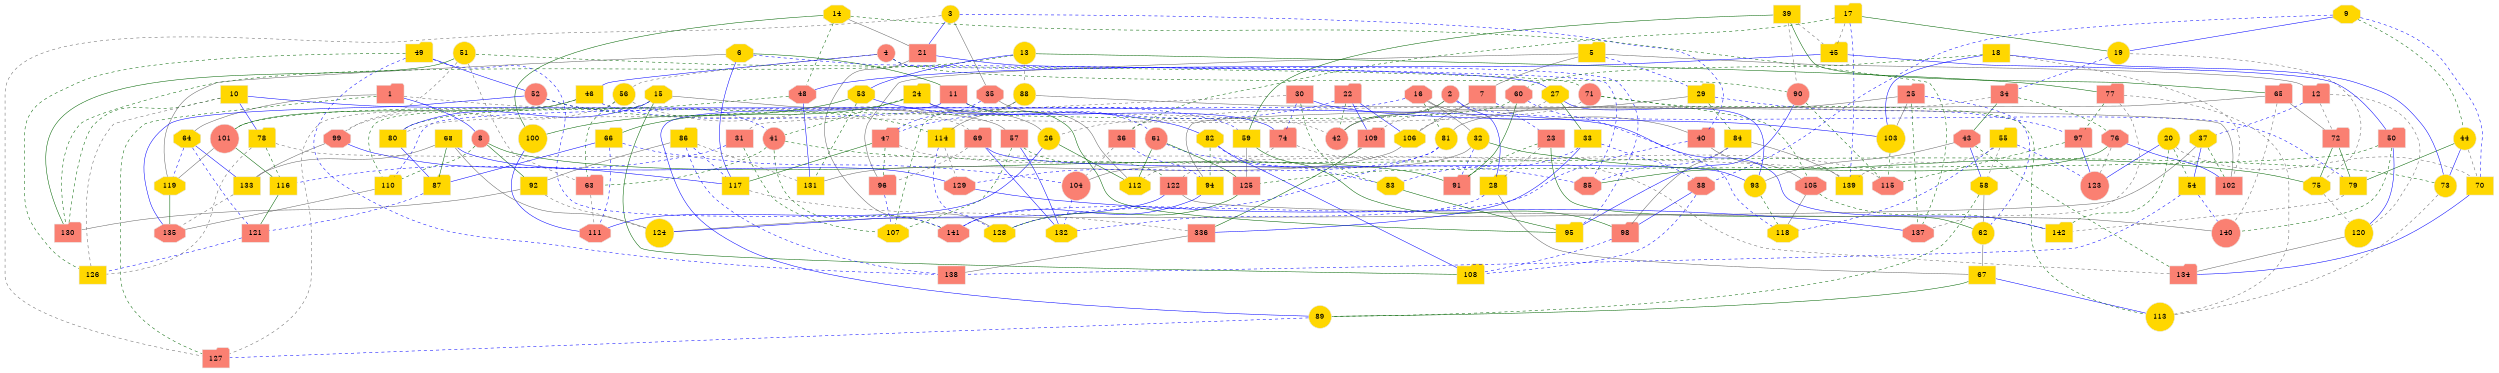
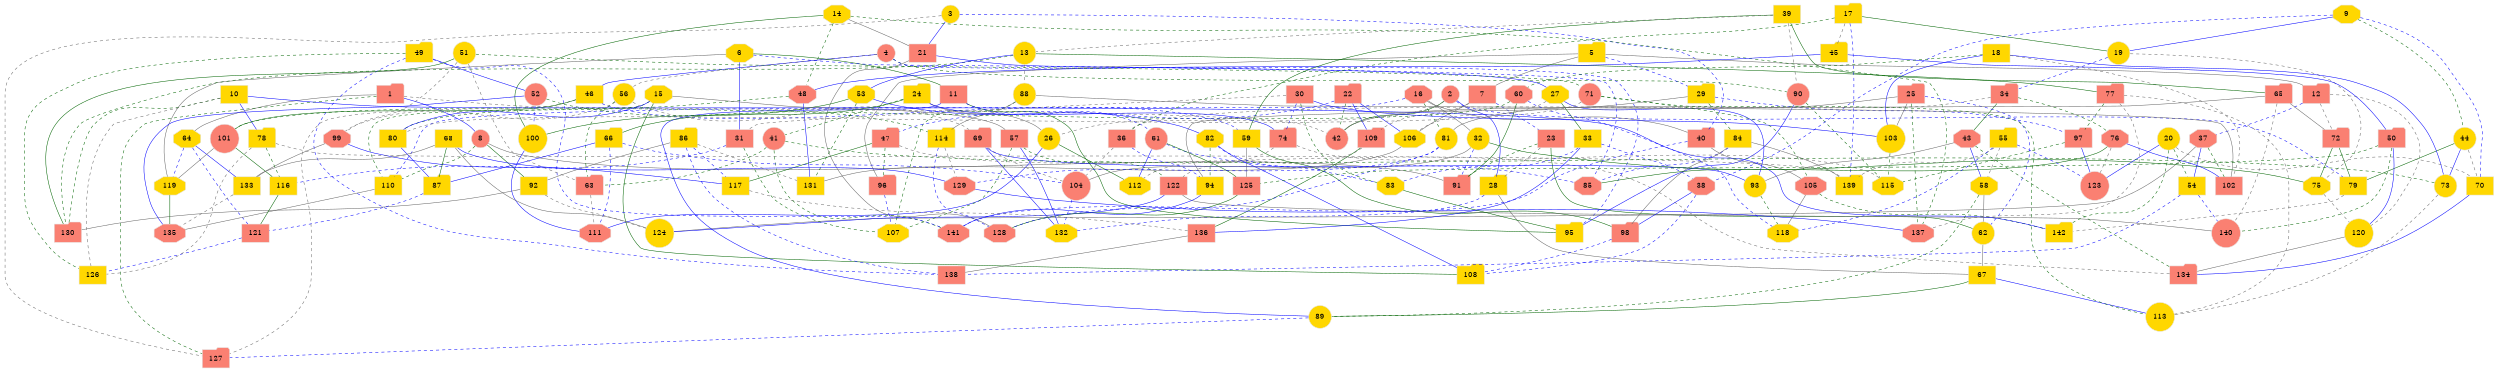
edge "39" -- "45": now "39" -- "13"
node "35": removed
edge "52" -- "41": now "52" -- "100"
edge "6" -- "117": now "6" -- "31"
node "37": fillcolor gold -> salmon
edge "69" -- "96": now "69" -- "104"
edge "61" -- "112": color darkgreen -> blue
edge "8" -- "91": color darkgreen -> gray40
node "115": fillcolor salmon -> gold
node "128": fillcolor gold -> salmon
node "336": label "336" -> "136"
